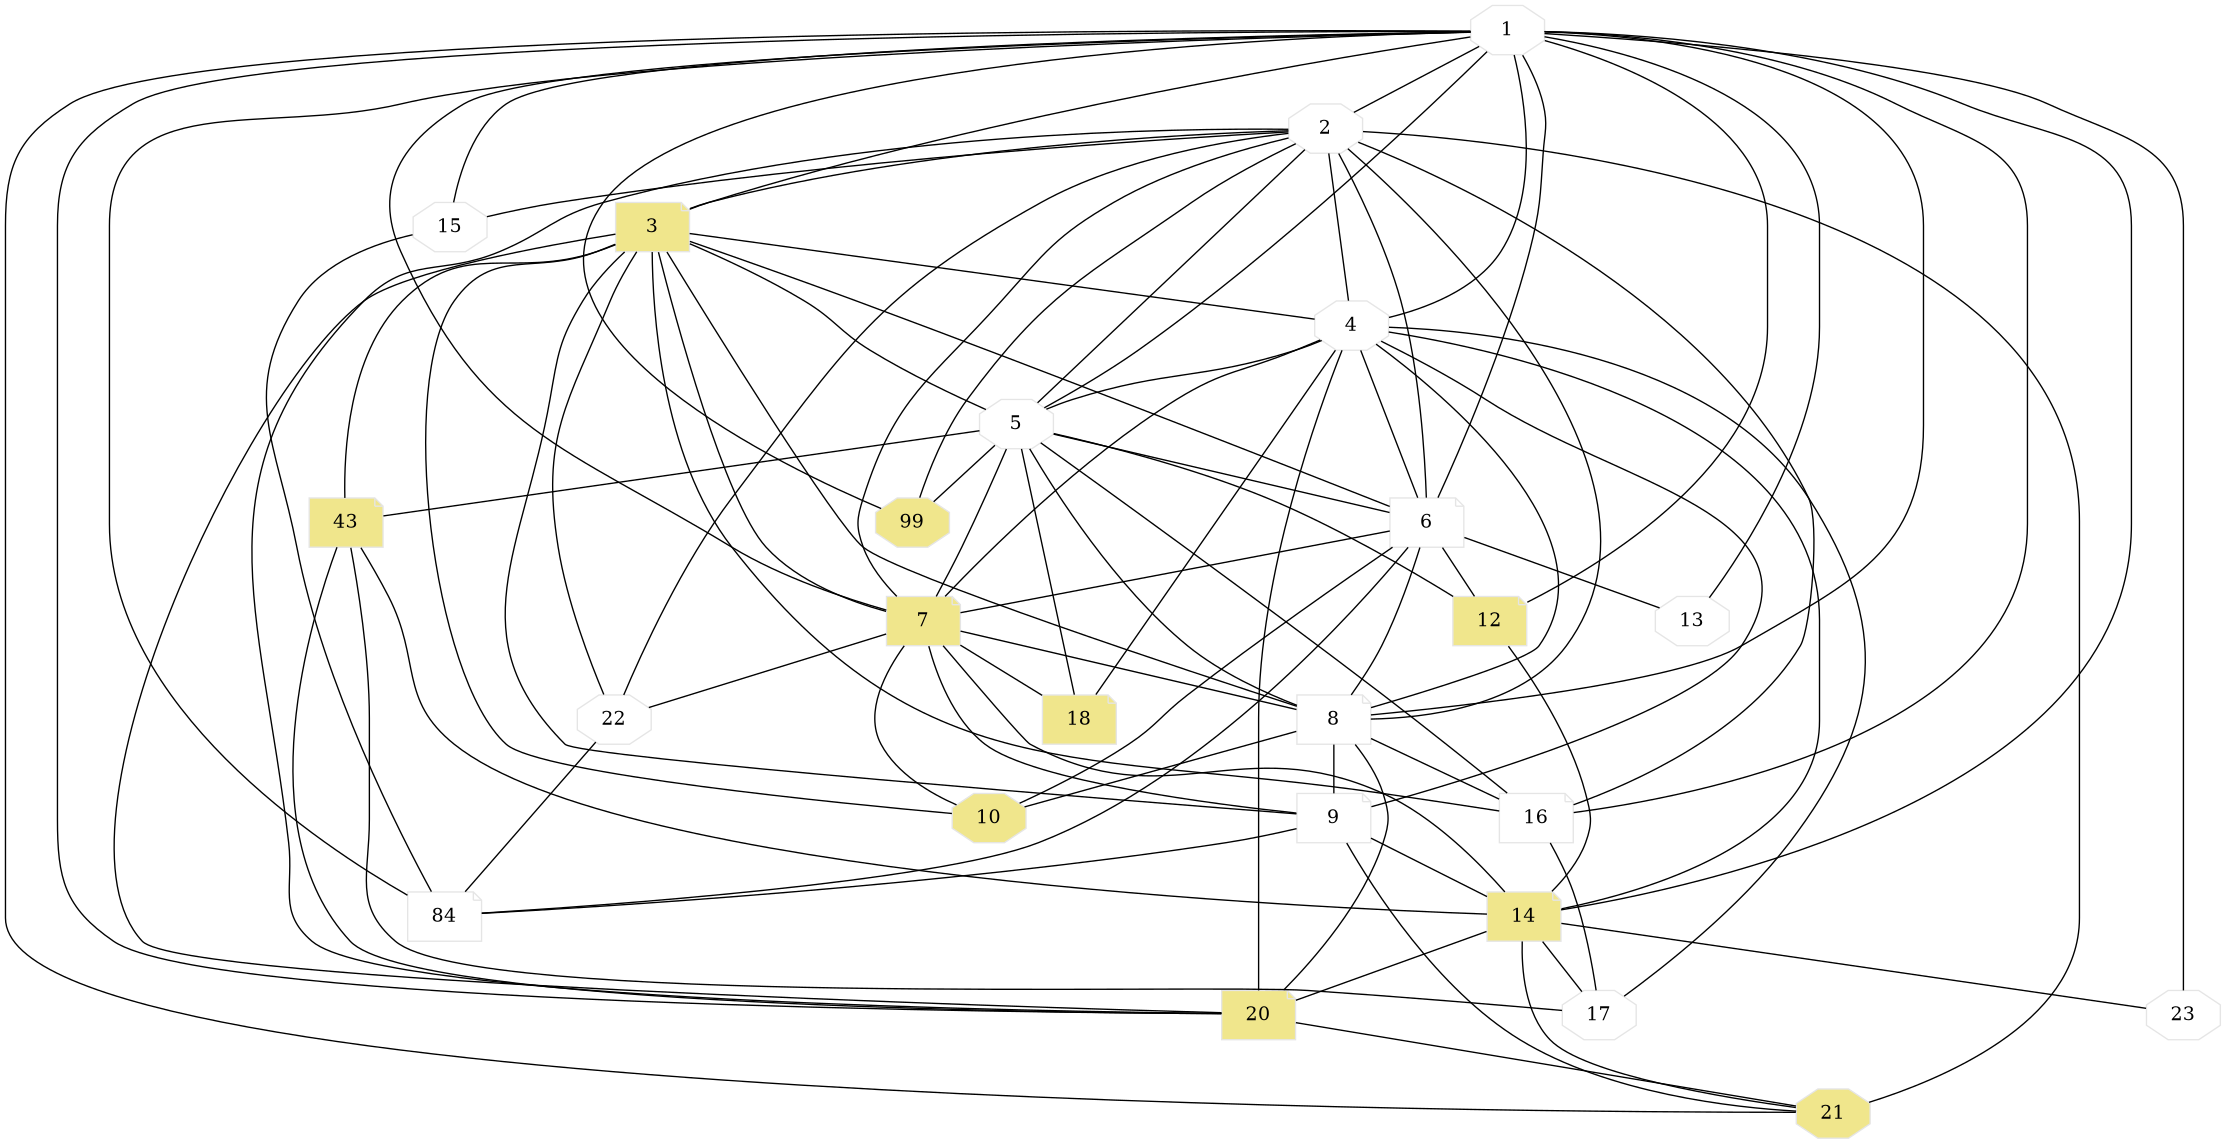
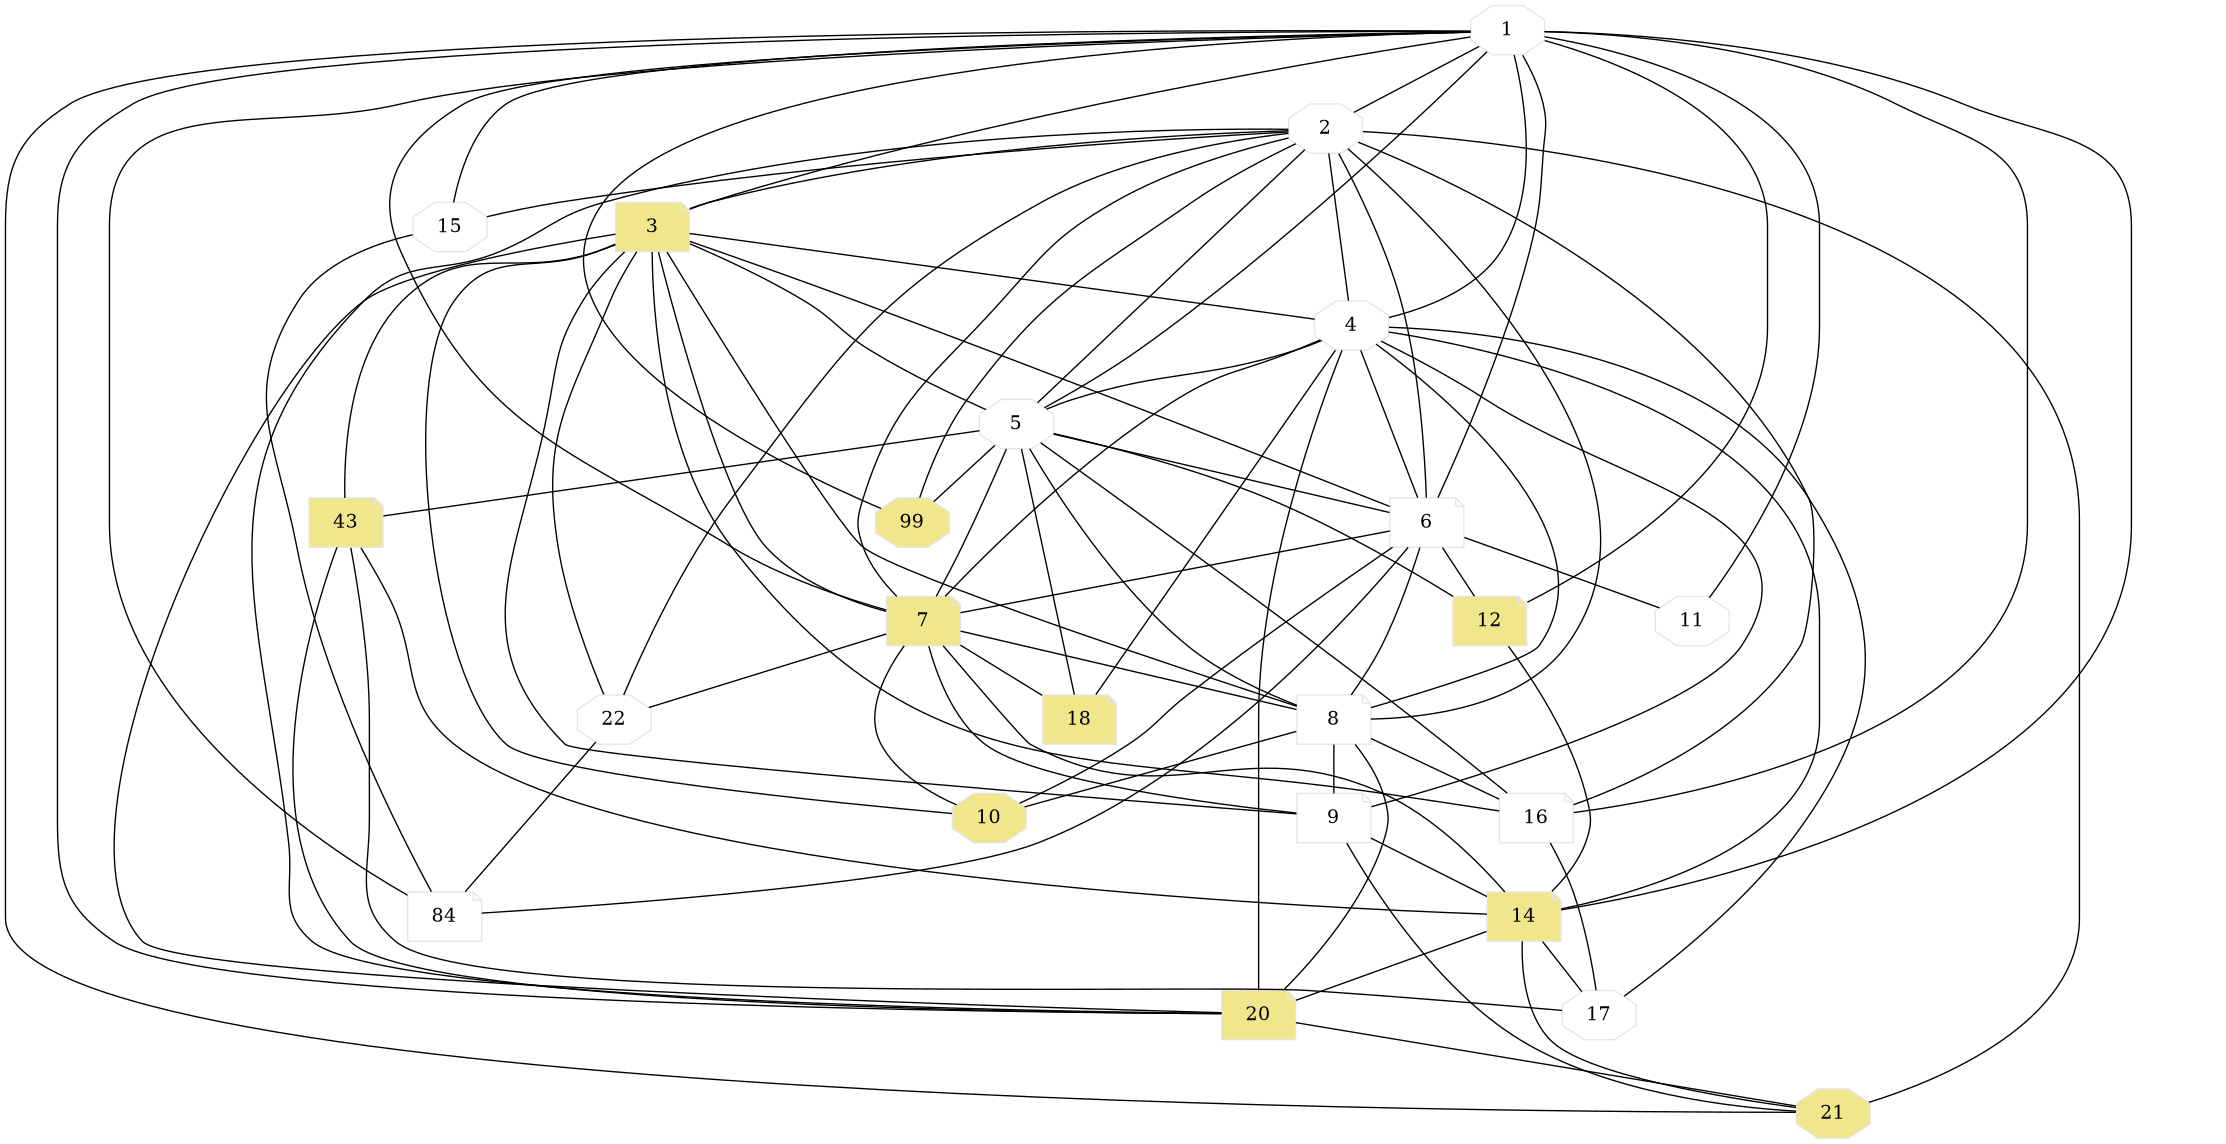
edge "1" -- "8": removed
node "13": label "13" -> "11"
edge "9" -- "84": removed
node "23": removed
